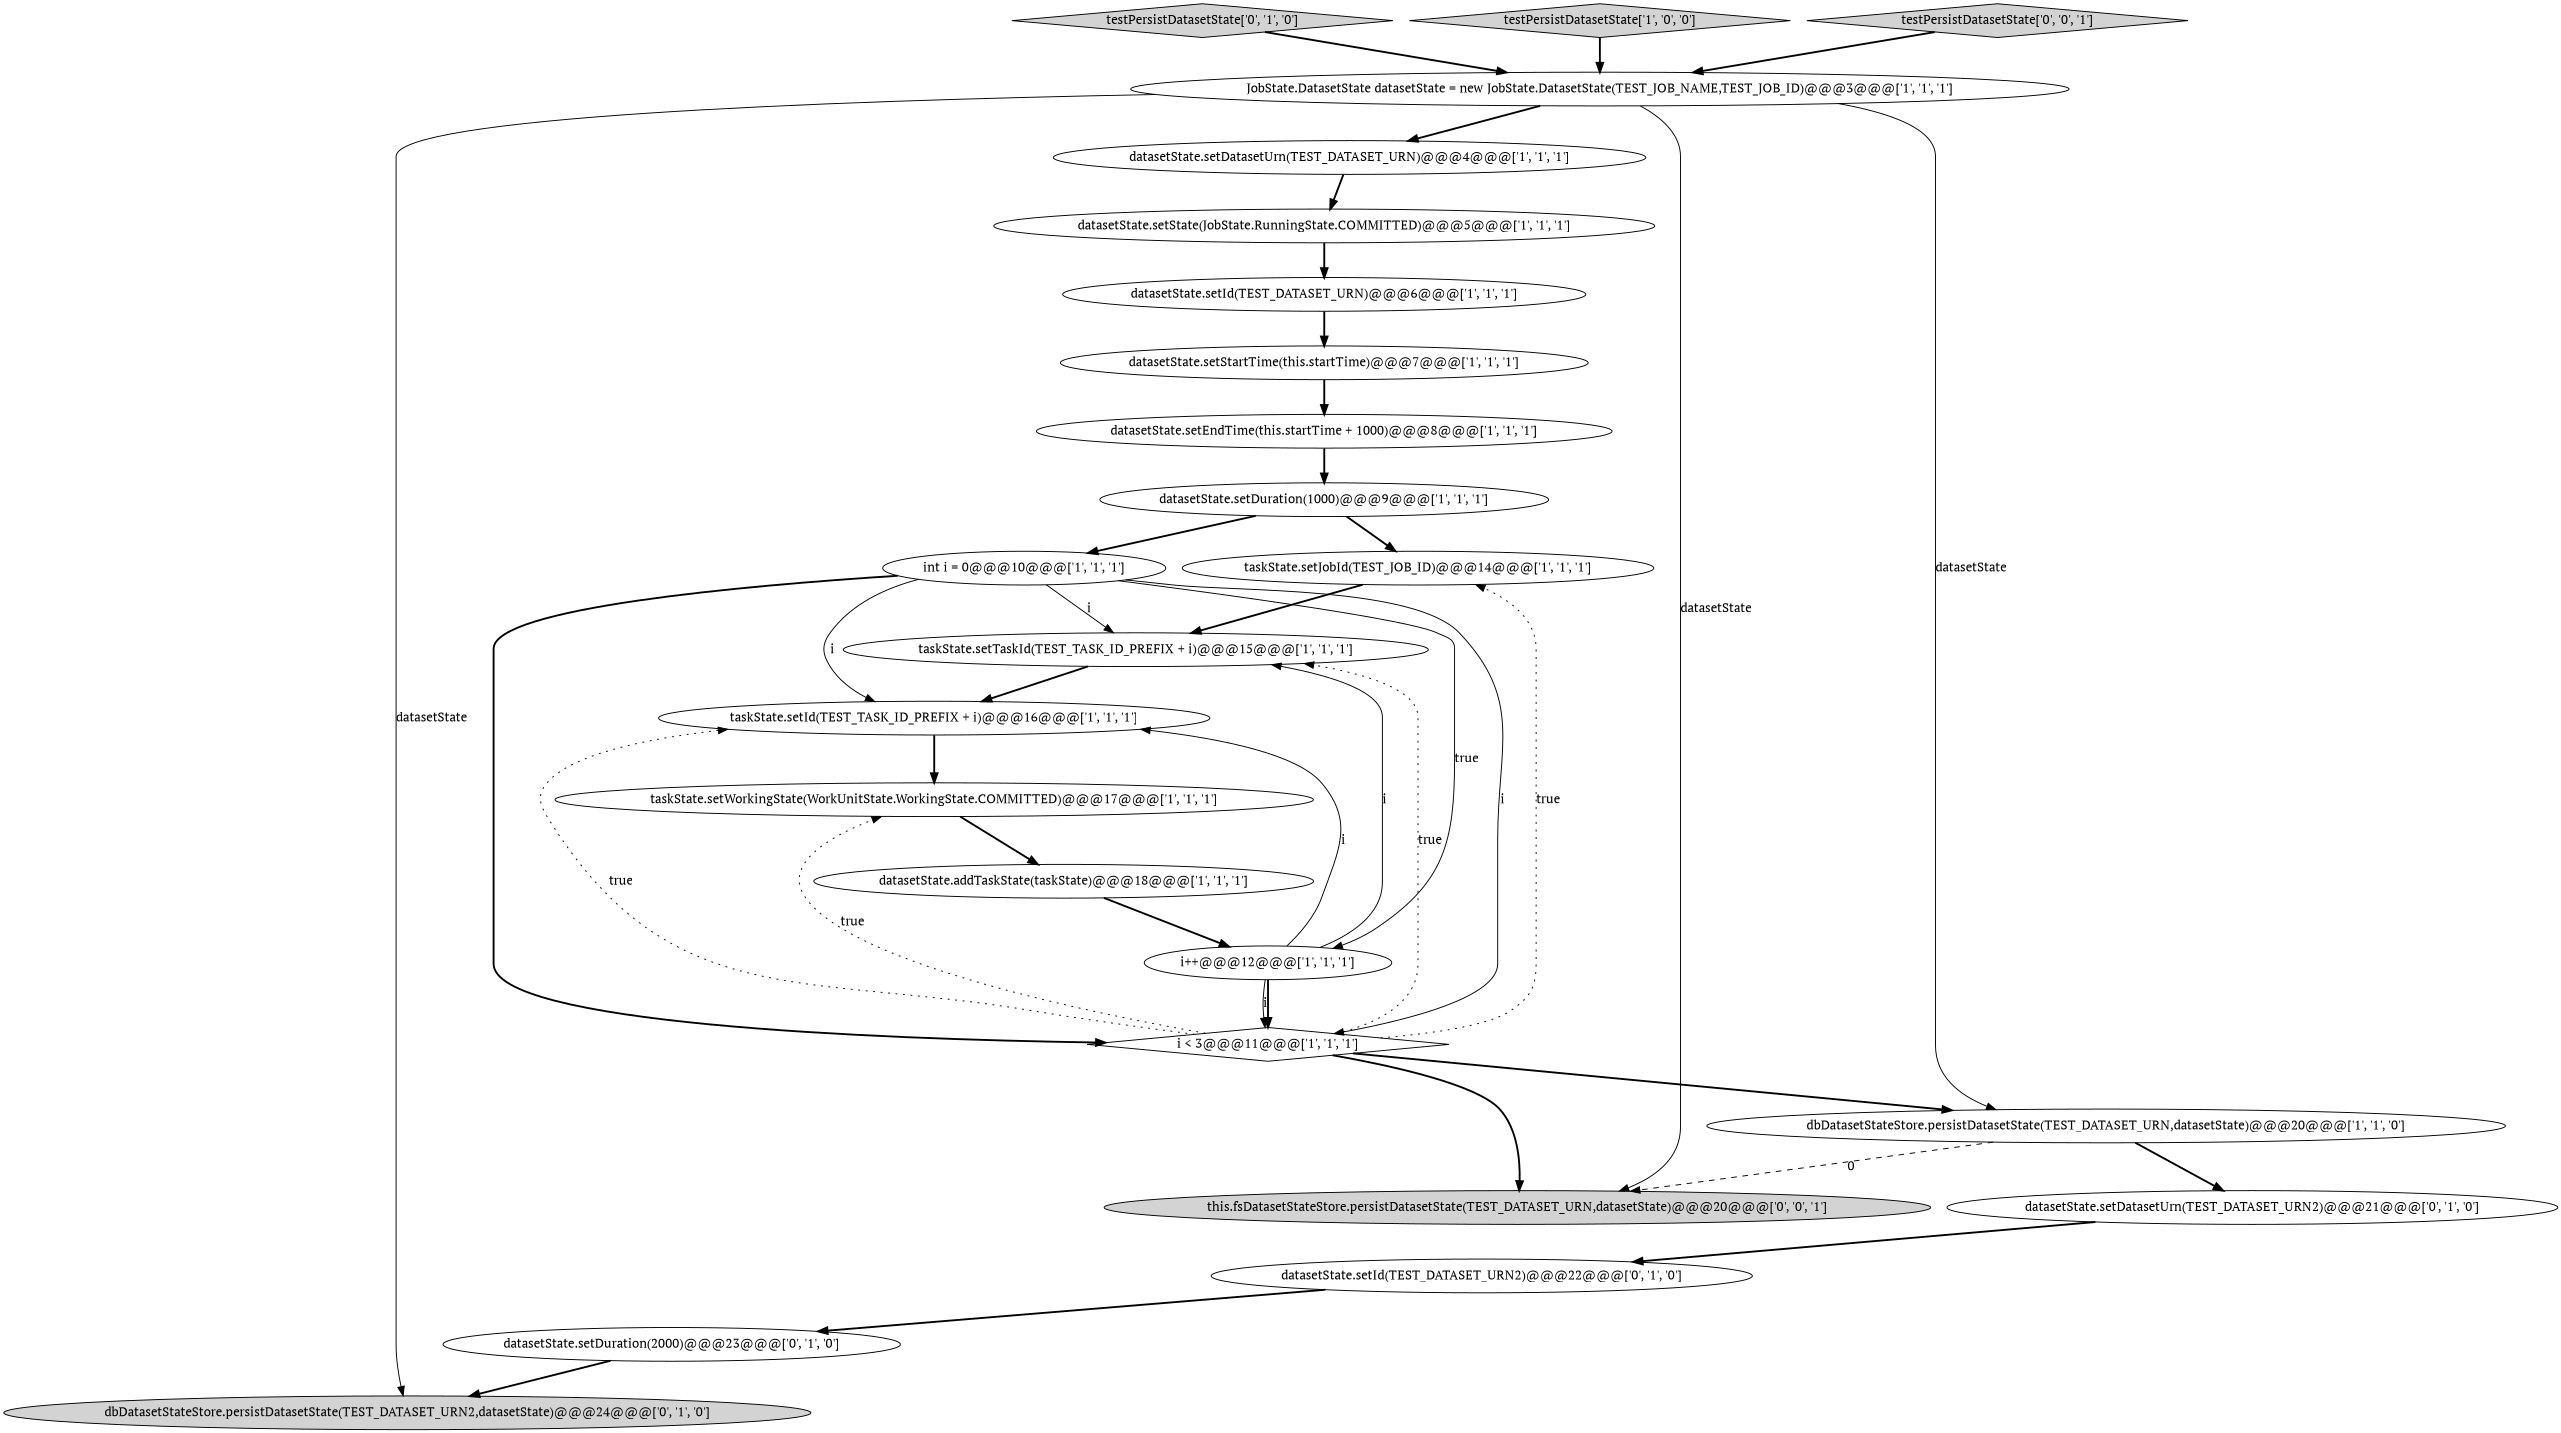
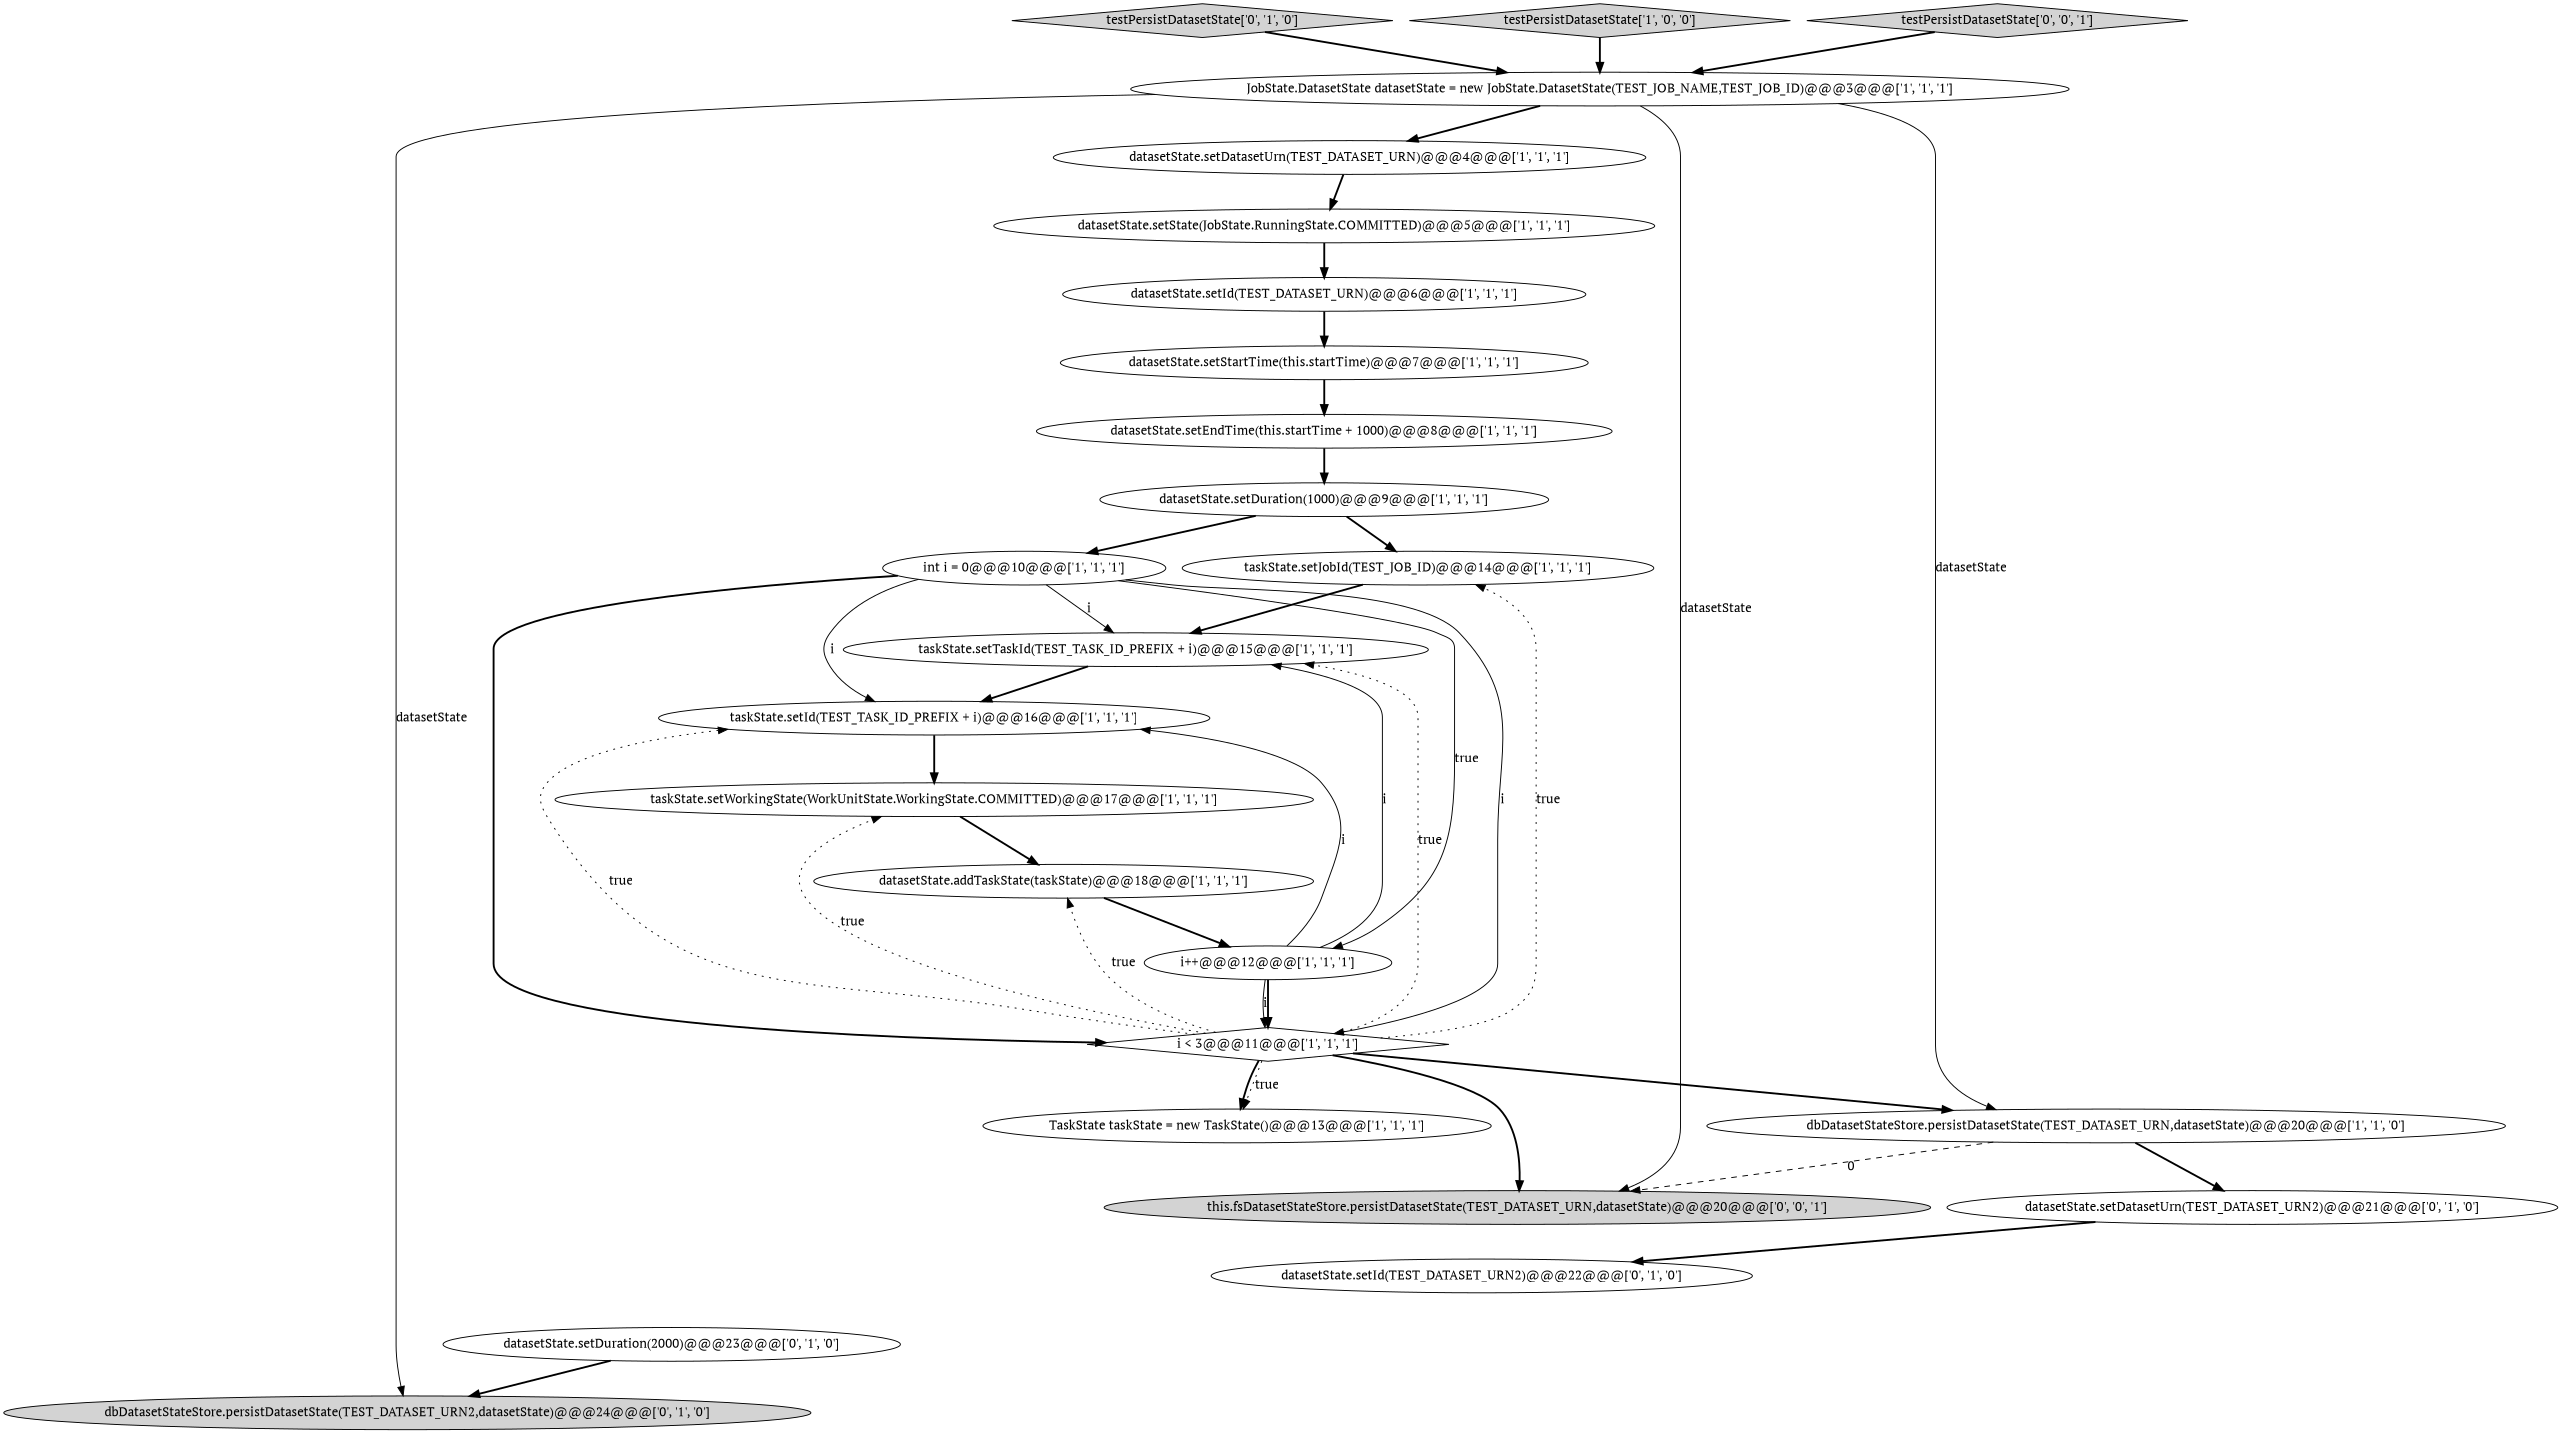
edge "i < 3@@@11@@@['1', '1', '1']" -> "datasetState.addTaskState(taskState)@@@18@@@['1', '1', '1']": added, label "true"
node "TaskState taskState = new TaskState()@@@13@@@['1', '1', '1']": added
edge "datasetState.setId(TEST_DATASET_URN2)@@@22@@@['0', '1', '0']" -> "datasetState.setDuration(2000)@@@23@@@['0', '1', '0']": removed
